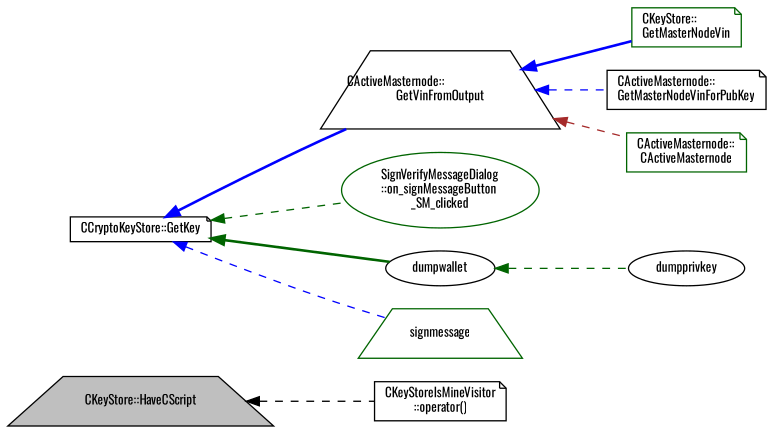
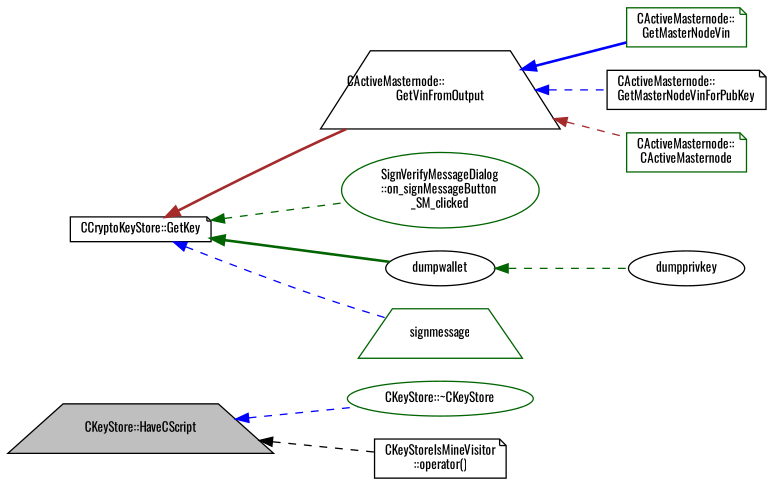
node "CKeyStore:: GetMasterNodeVin": label "CKeyStore:: GetMasterNodeVin" -> "CActiveMasternode:: GetMasterNodeVin"
edge "CActiveMasternode:: GetVinFromOutput" -> "CCryptoKeyStore::GetKey": color blue -> brown
node "CKeyStore::~CKeyStore": added
